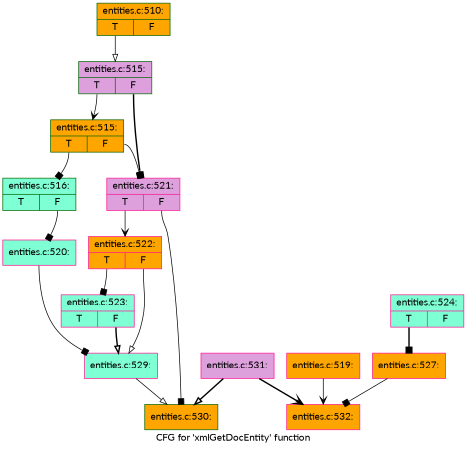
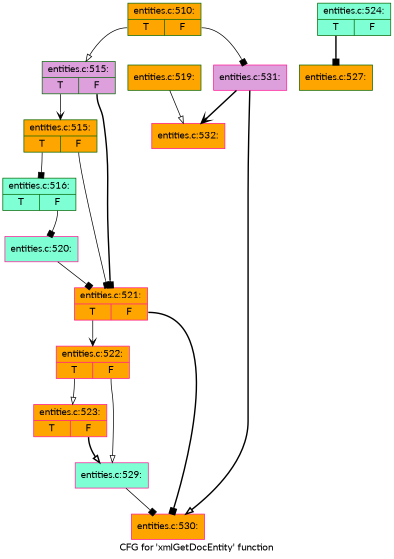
edge "entities.c:510:" -> "entities.c:531:": added
node "entities.c:521:": fillcolor plum -> orange
edge "entities.c:522:" -> "entities.c:523:": arrowhead box -> onormal
edge "entities.c:521:" -> "entities.c:530:": style solid -> bold
node "entities.c:523:": fillcolor aquamarine -> orange
node "entities.c:524:": color deeppink -> darkgreen
edge "entities.c:520:" -> "entities.c:529:": now "entities.c:520:" -> "entities.c:521:"
node "entities.c:519:": color deeppink -> darkgreen
node "entities.c:527:": color deeppink -> darkgreen
edge "entities.c:519:" -> "entities.c:532:": arrowhead vee -> onormal
edge "entities.c:529:" -> "entities.c:530:": arrowhead onormal -> box
edge "entities.c:527:" -> "entities.c:532:": removed
node "entities.c:530:": color darkgreen -> deeppink
